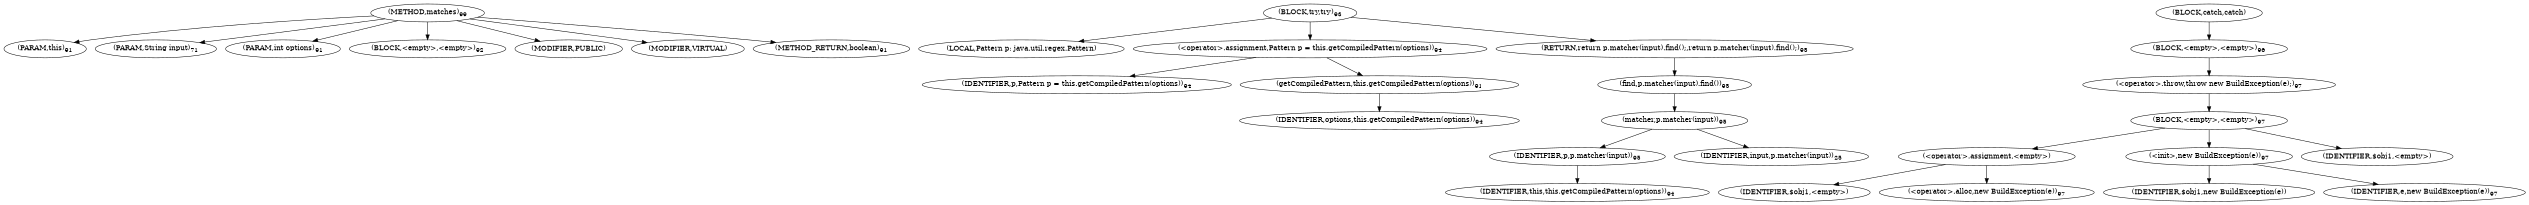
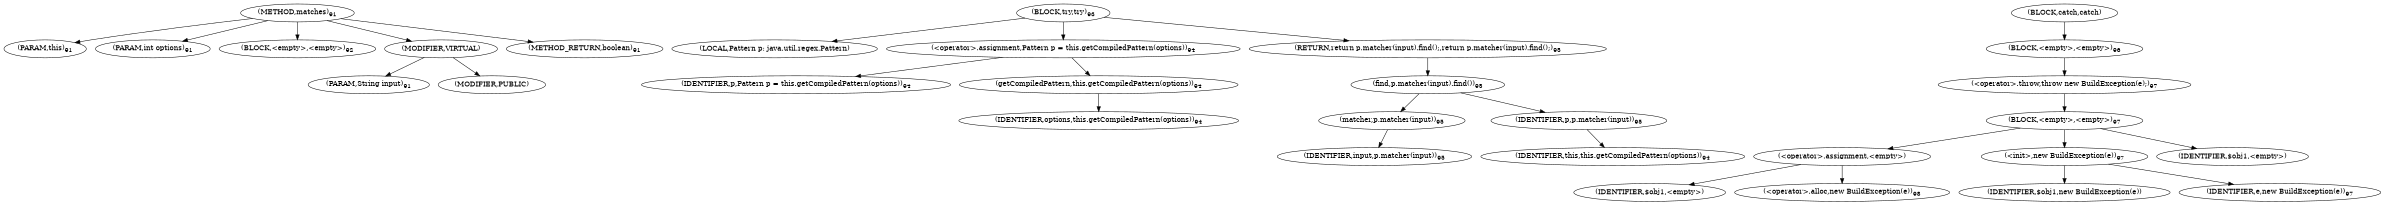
node "(METHOD,matches)": text "99" -> "91"
edge "(METHOD,matches)" -> "(PARAM,String input)": now "(MODIFIER,VIRTUAL)" -> "(PARAM,String input)"
edge "(METHOD,matches)" -> "(MODIFIER,PUBLIC)": now "(MODIFIER,VIRTUAL)" -> "(MODIFIER,PUBLIC)"
node "(PARAM,String input)": text "71" -> "91"
node "(getCompiledPattern,this.getCompiledPattern(options))": text "91" -> "94"
edge "(matcher,p.matcher(input))" -> "(IDENTIFIER,p,p.matcher(input))": now "(find,p.matcher(input).find())" -> "(IDENTIFIER,p,p.matcher(input))"
node "(IDENTIFIER,input,p.matcher(input))": text "25" -> "95"
node "(<operator>.alloc,new BuildException(e))": text "97" -> "98"
